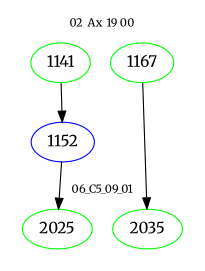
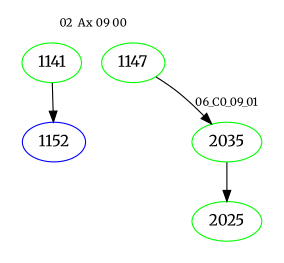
cluster "02_Ax_19_00": label "02_Ax_19_00" -> "02_Ax_09_00"
node "1167": label "1167" -> "1147"
edge "1152" -> "2025": now "2035" -> "2025"
cluster "06_C5_09_01": label "06_C5_09_01" -> "06_C0_09_01"
